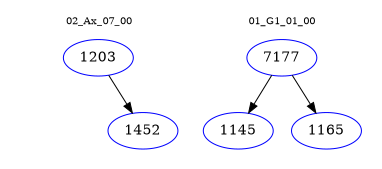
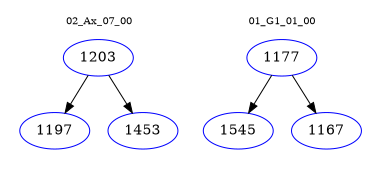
node "7177": label "7177" -> "1177"
node "1197": added
node "1452": label "1452" -> "1453"
node "1145": label "1145" -> "1545"
node "1165": label "1165" -> "1167"
